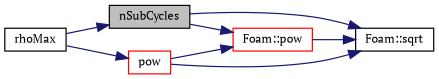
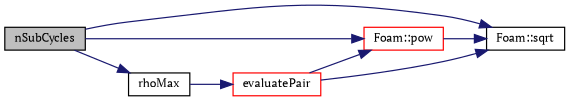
edge "rhoMax" -> "nSubCycles": reversed
node "pow": label "pow" -> "evaluatePair"
